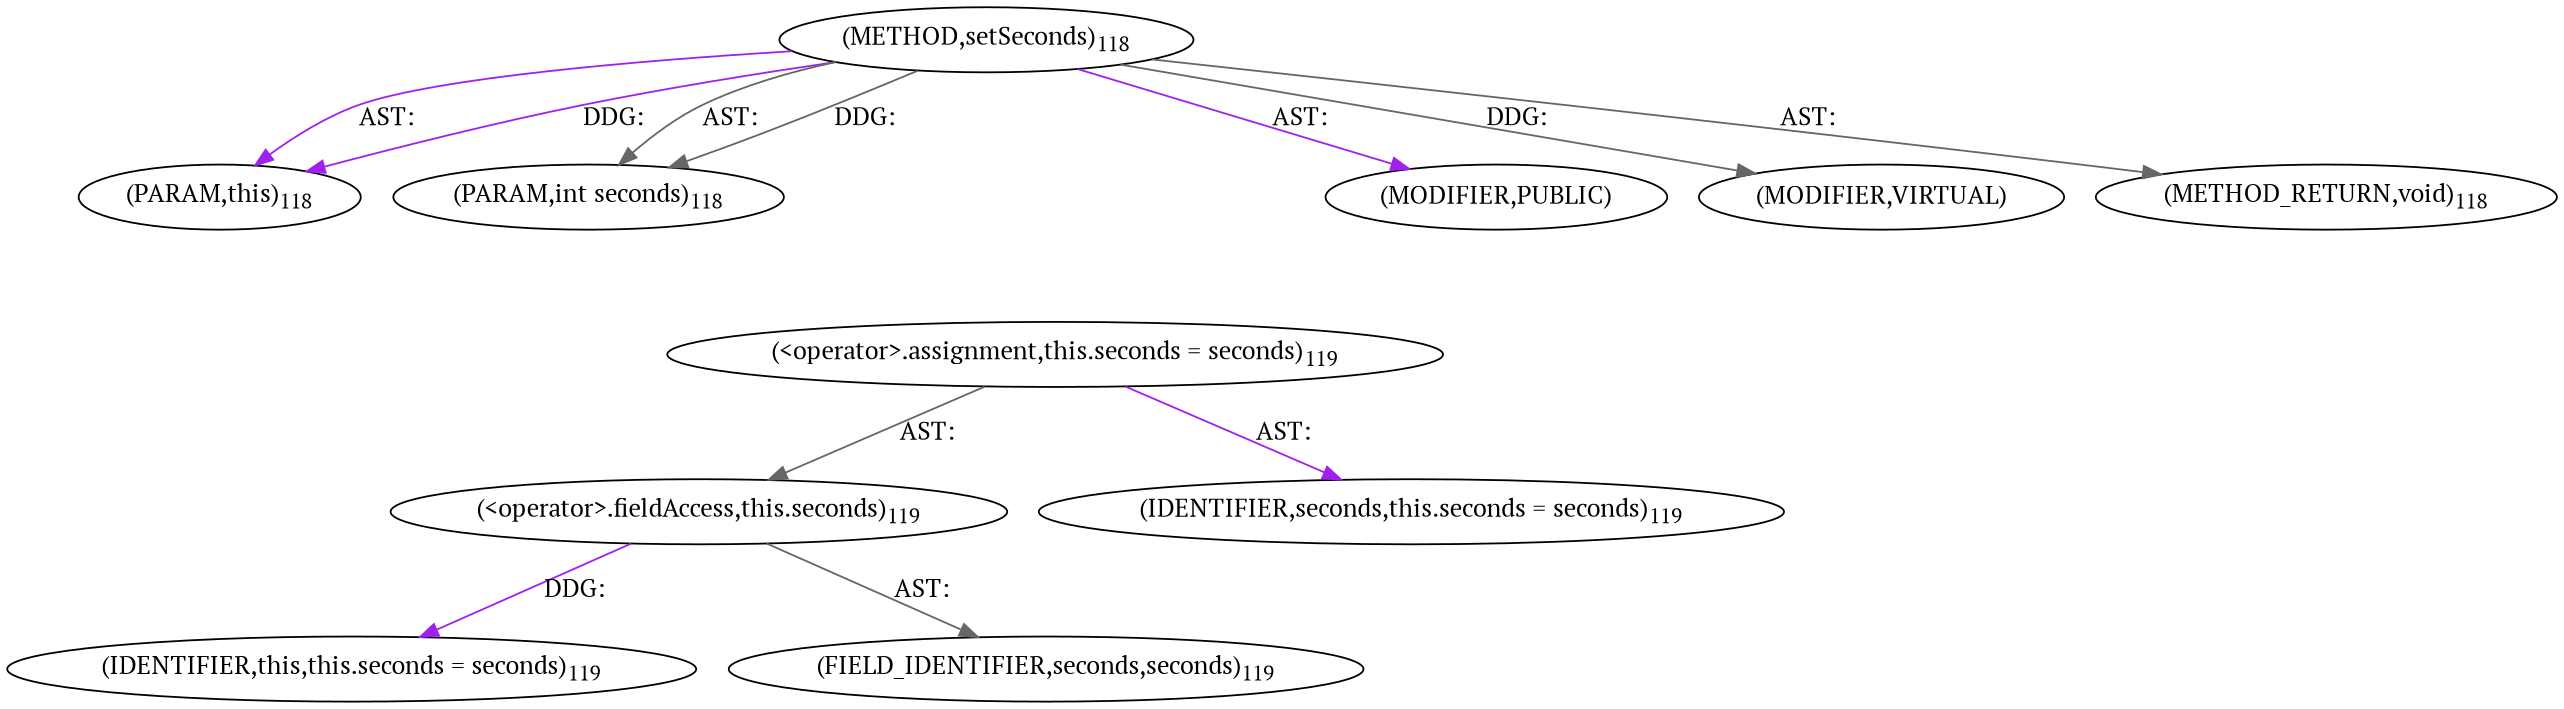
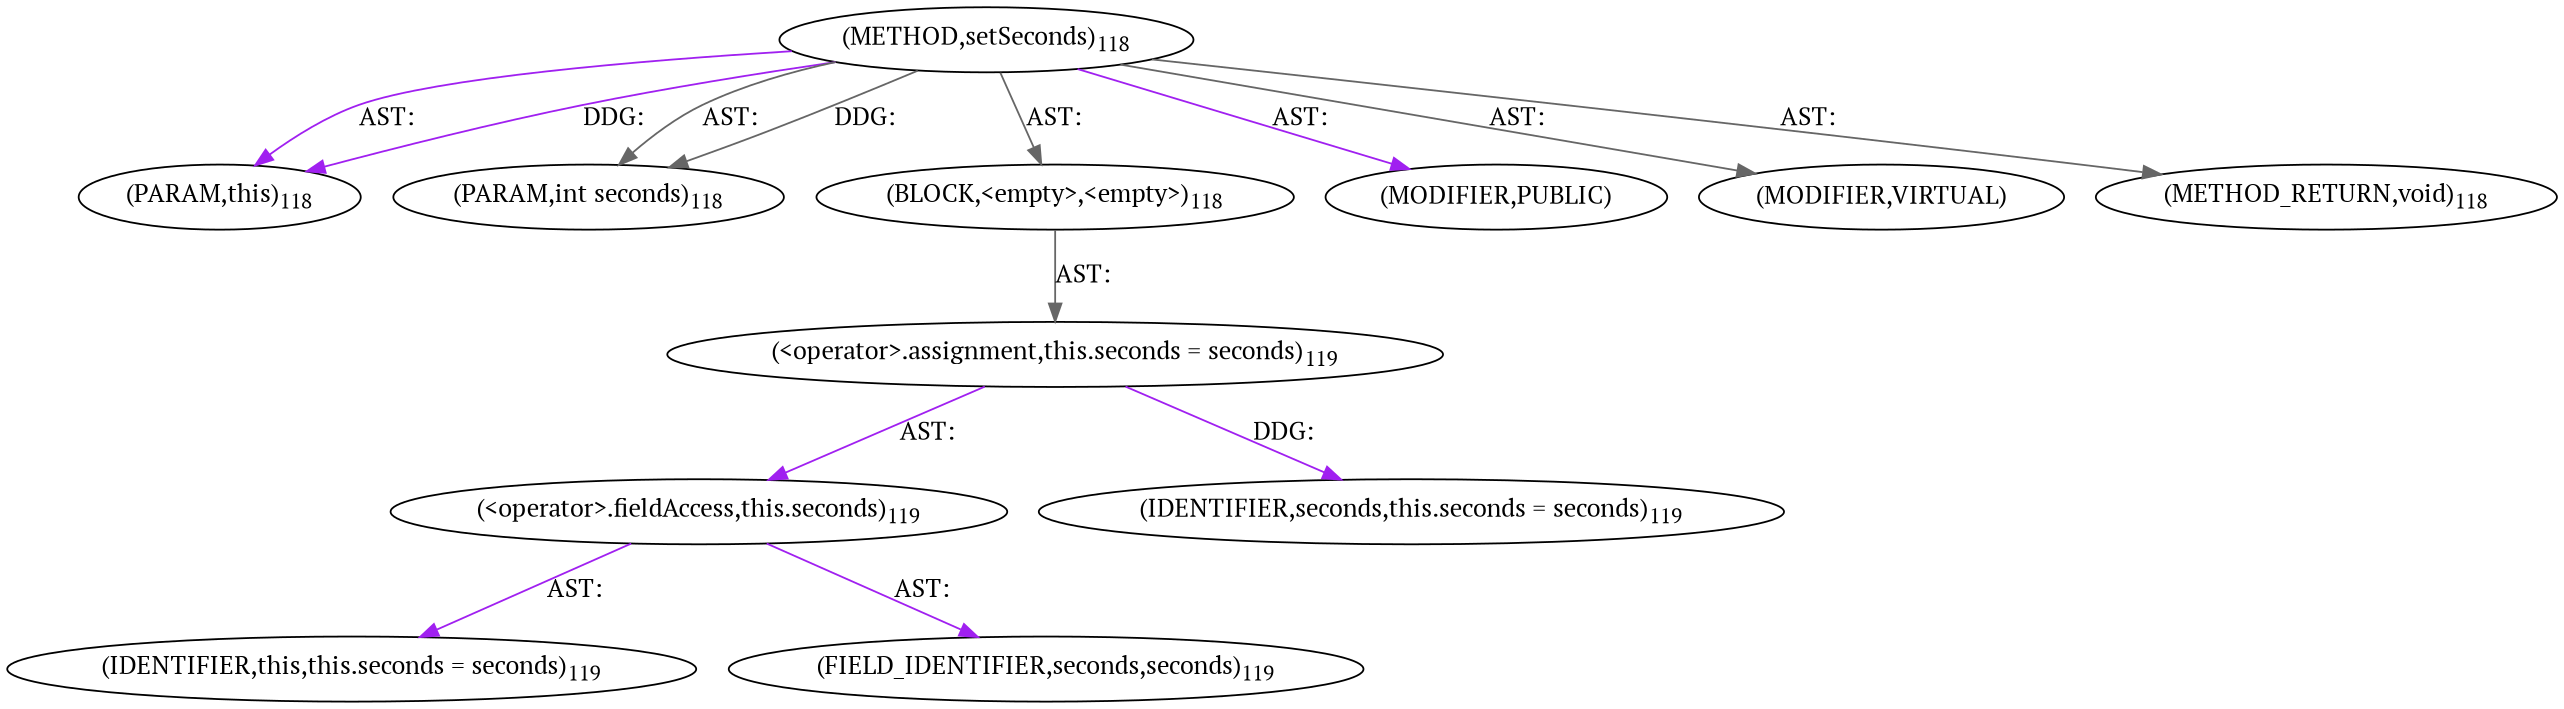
edge "(METHOD,setSeconds)" -> "(MODIFIER,VIRTUAL)": label "DDG: " -> "AST: "
node "(BLOCK,<empty>,<empty>)": added
edge "(<operator>.assignment,this.seconds = seconds)" -> "(<operator>.fieldAccess,this.seconds)": color gray40 -> purple
edge "(<operator>.assignment,this.seconds = seconds)" -> "(IDENTIFIER,seconds,this.seconds = seconds)": label "AST: " -> "DDG: "
edge "(<operator>.fieldAccess,this.seconds)" -> "(FIELD_IDENTIFIER,seconds,seconds)": color gray40 -> purple
edge "(<operator>.fieldAccess,this.seconds)" -> "(IDENTIFIER,this,this.seconds = seconds)": label "DDG: " -> "AST: "
